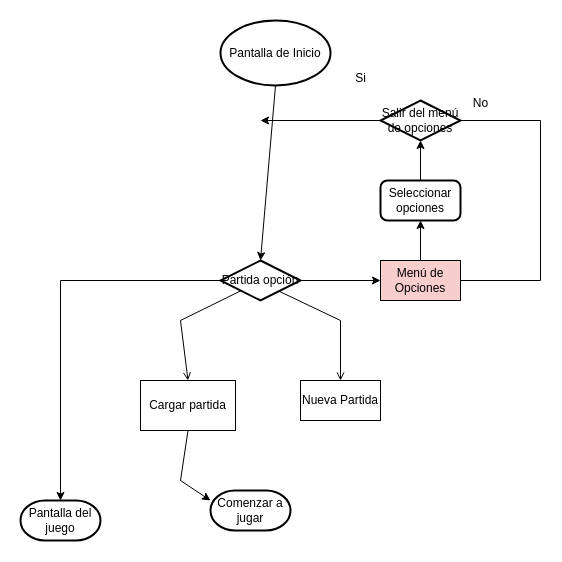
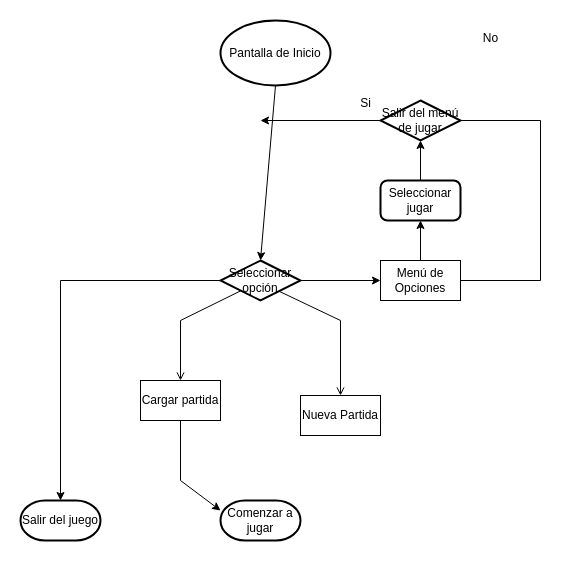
node "Si": moved (361, 79) -> (366, 104)
node "No": moved (481, 104) -> (491, 39)
node "Salir del menú de opciones": label "Salir del menú de opciones" -> "Salir del menú de jugar"
node "Seleccionar opciones": label "Seleccionar opciones" -> "Seleccionar jugar"
node "Partida opción": label "Partida opción" -> "Seleccionar opción"
node "Menú de Opciones": fillcolor #f8cecc -> #ffffff
node "Nueva Partida": moved (341, 401) -> (341, 416)
node "Cargar partida": size 95x50 -> 80x40
node "Comenzar a jugar": moved (251, 511) -> (261, 521)
node "Pantalla del juego": label "Pantalla del juego" -> "Salir del juego"
